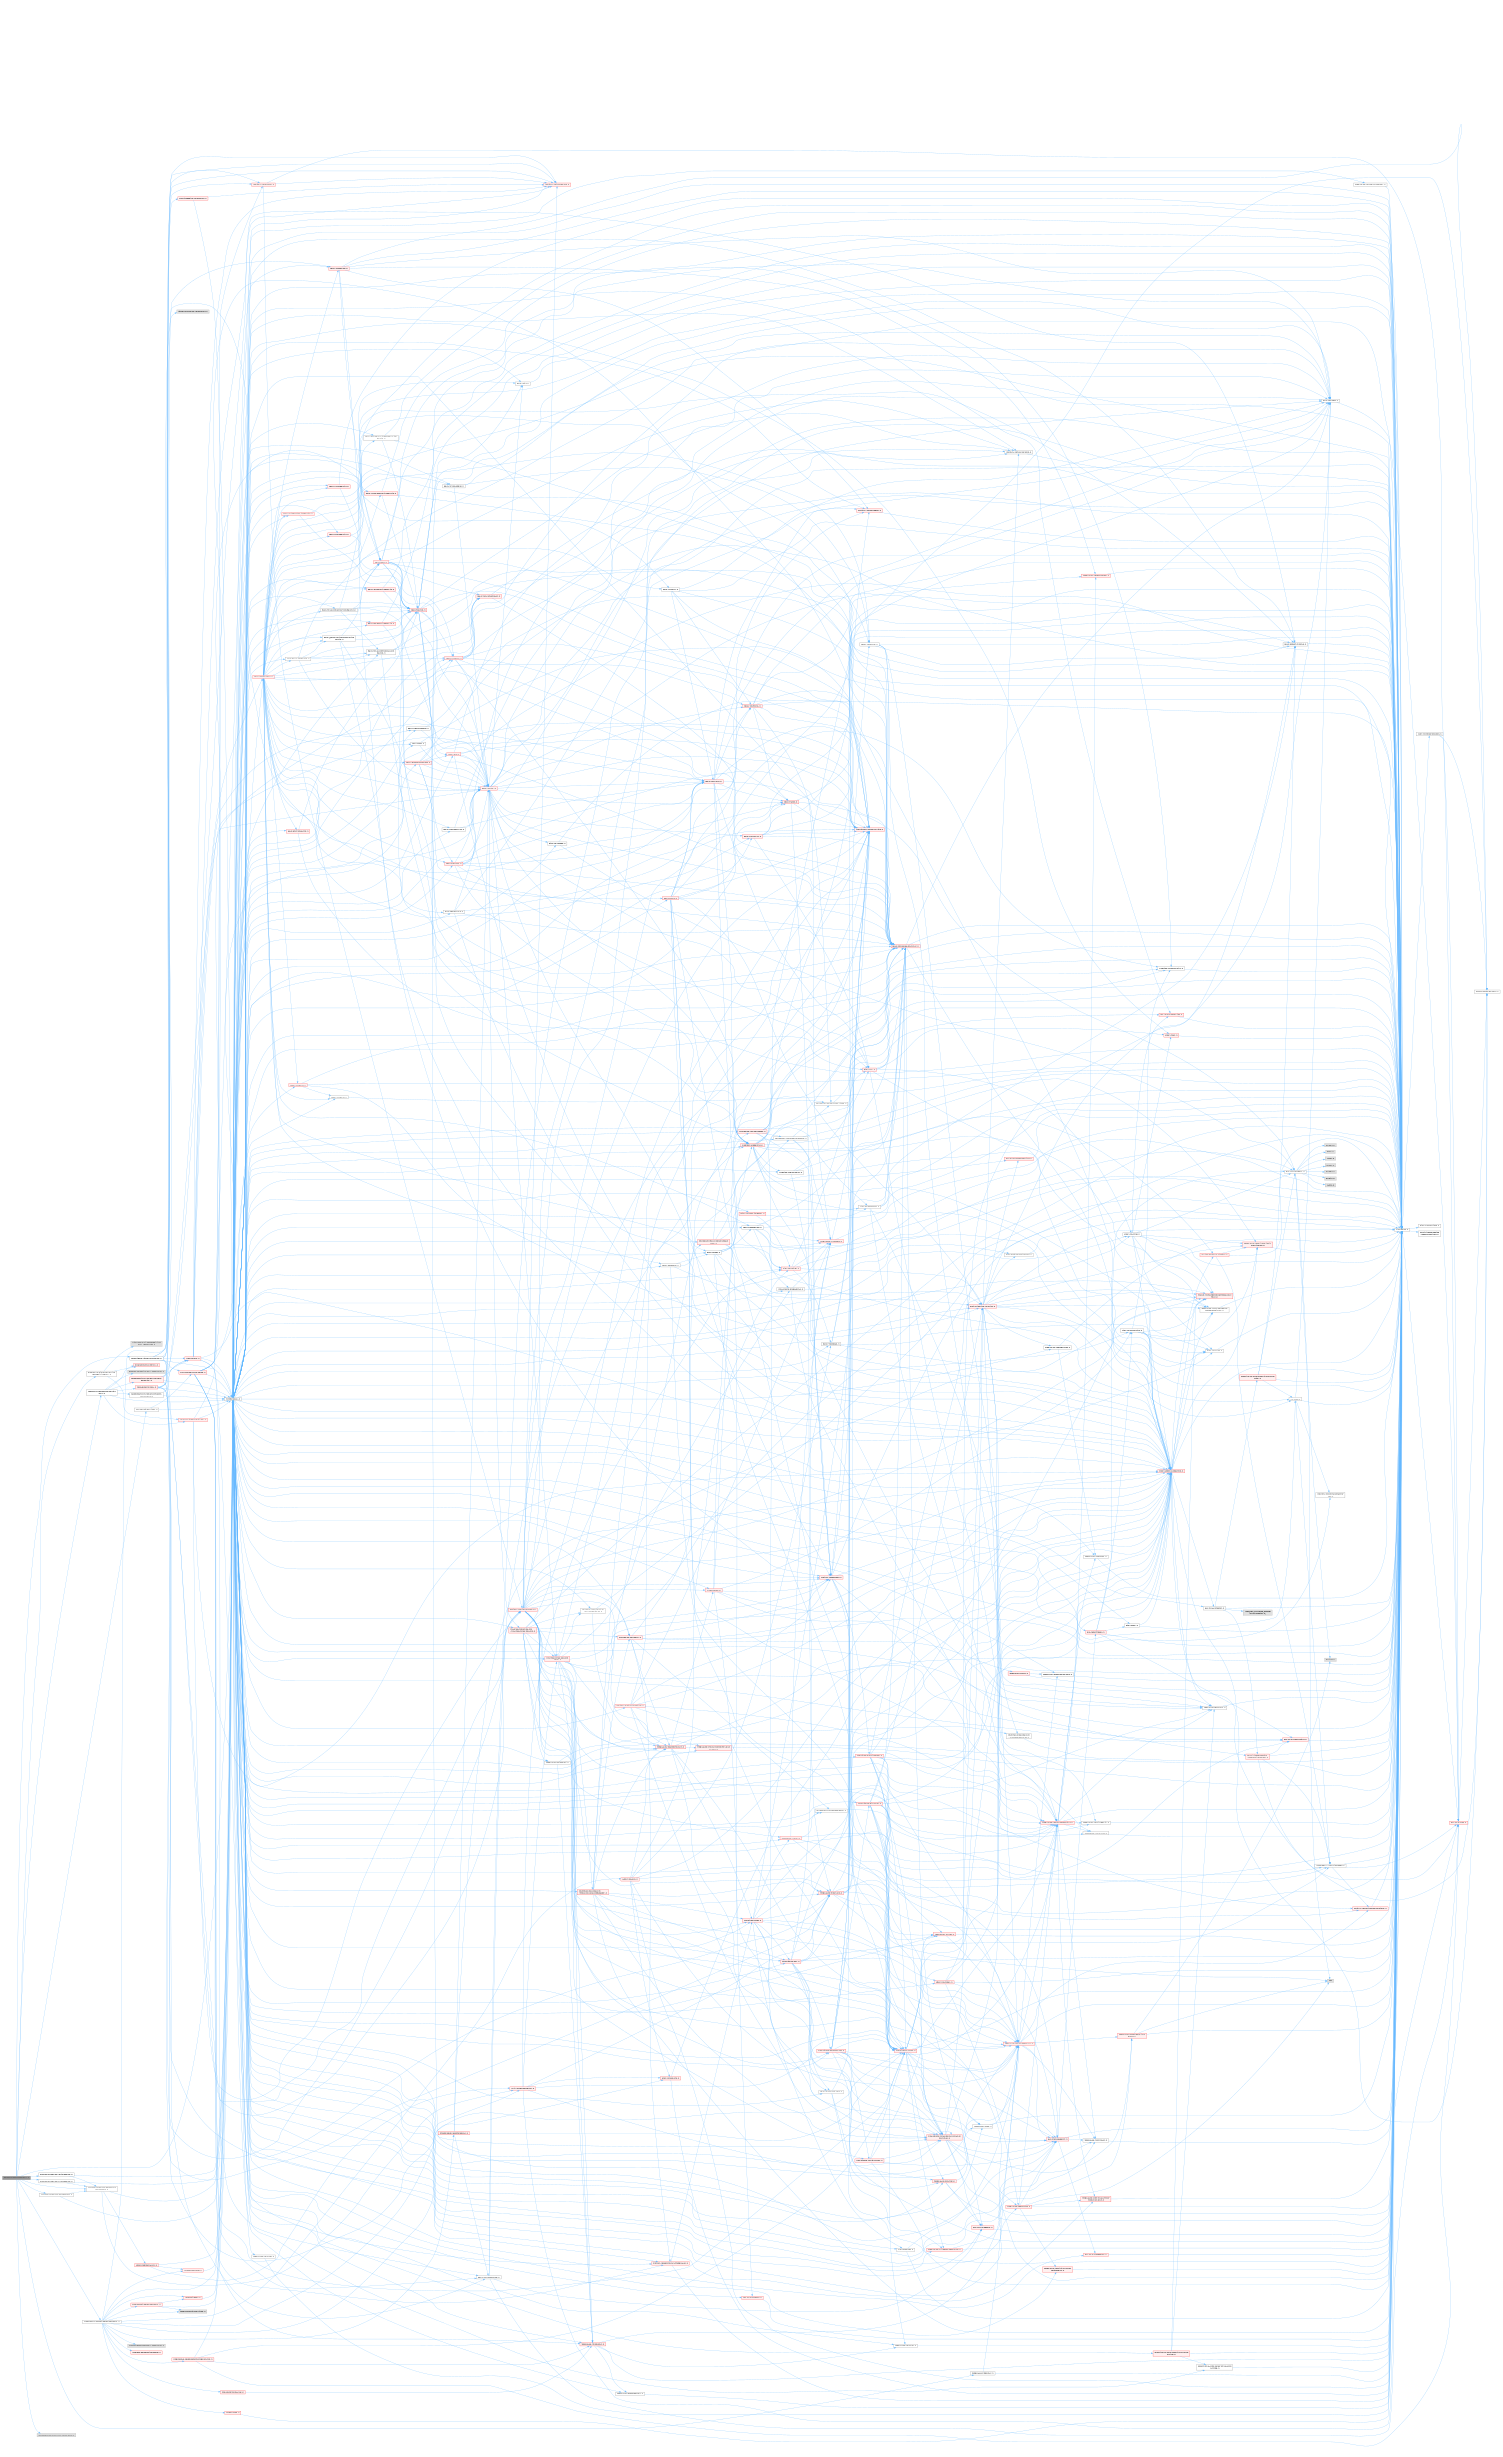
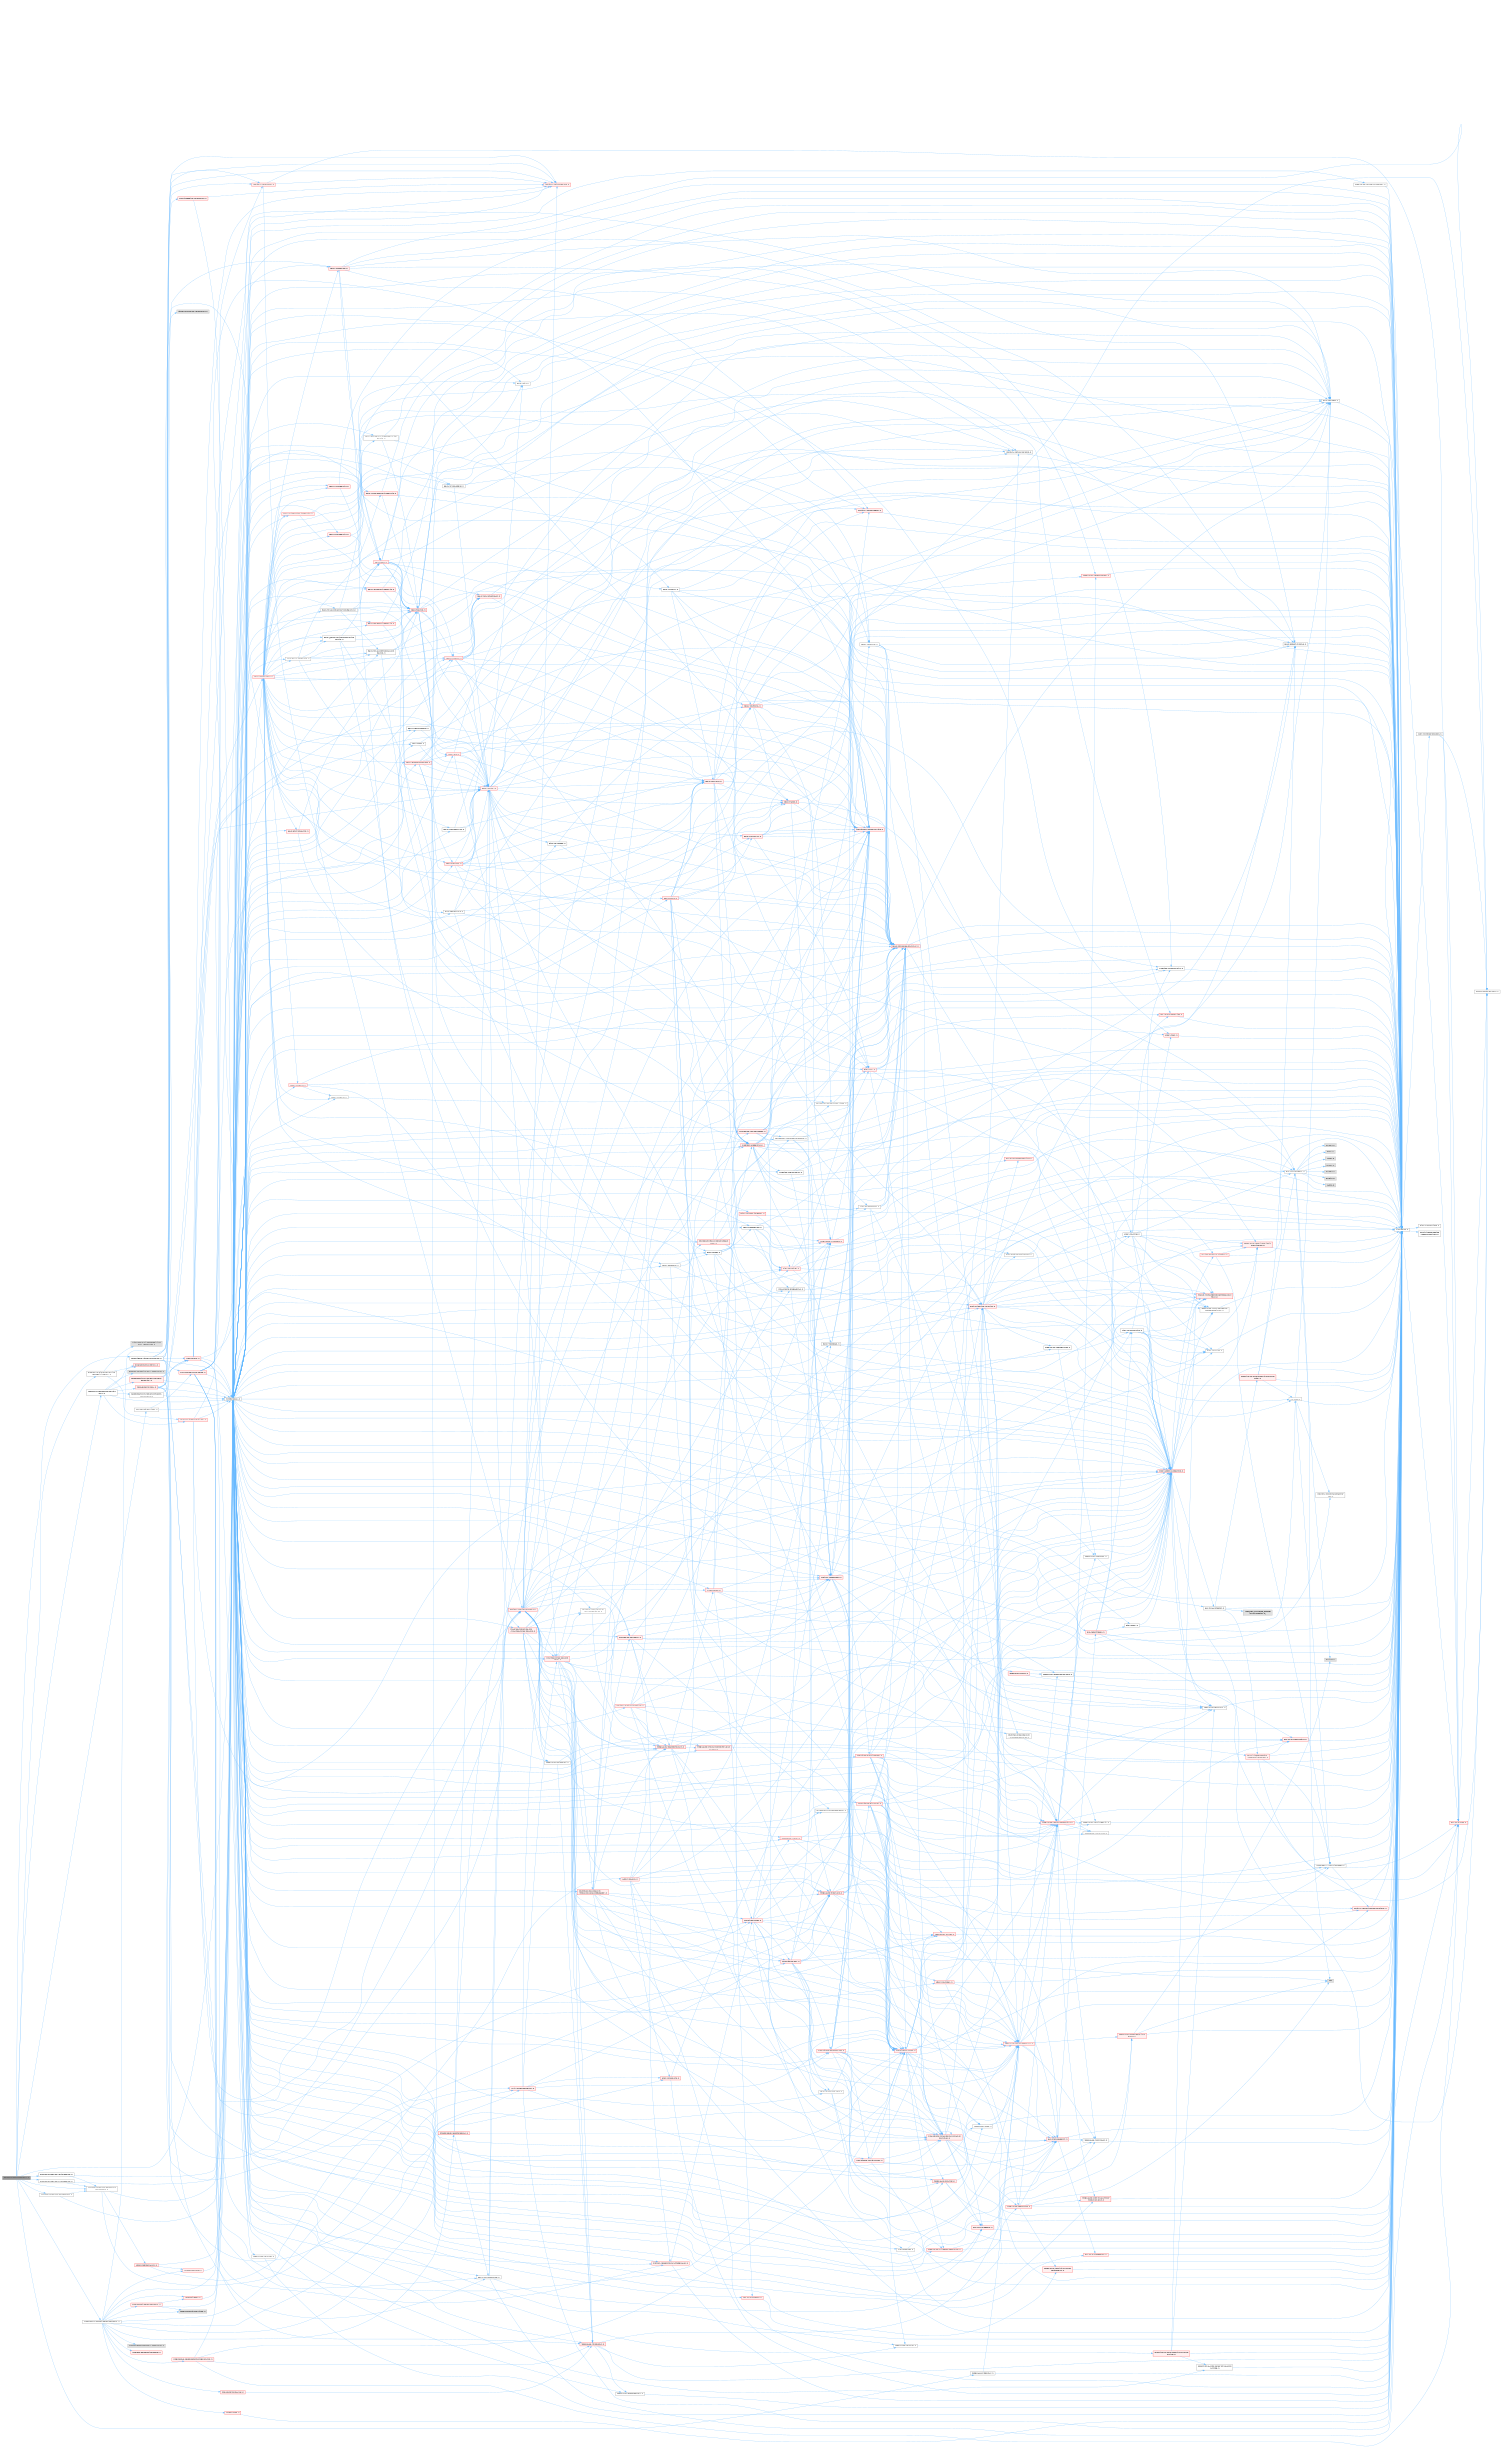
node "MeshSpaceDeformerTool.generated.h": removed
